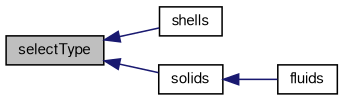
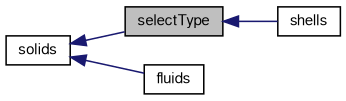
edge "solids" -> "selectType": reversed
